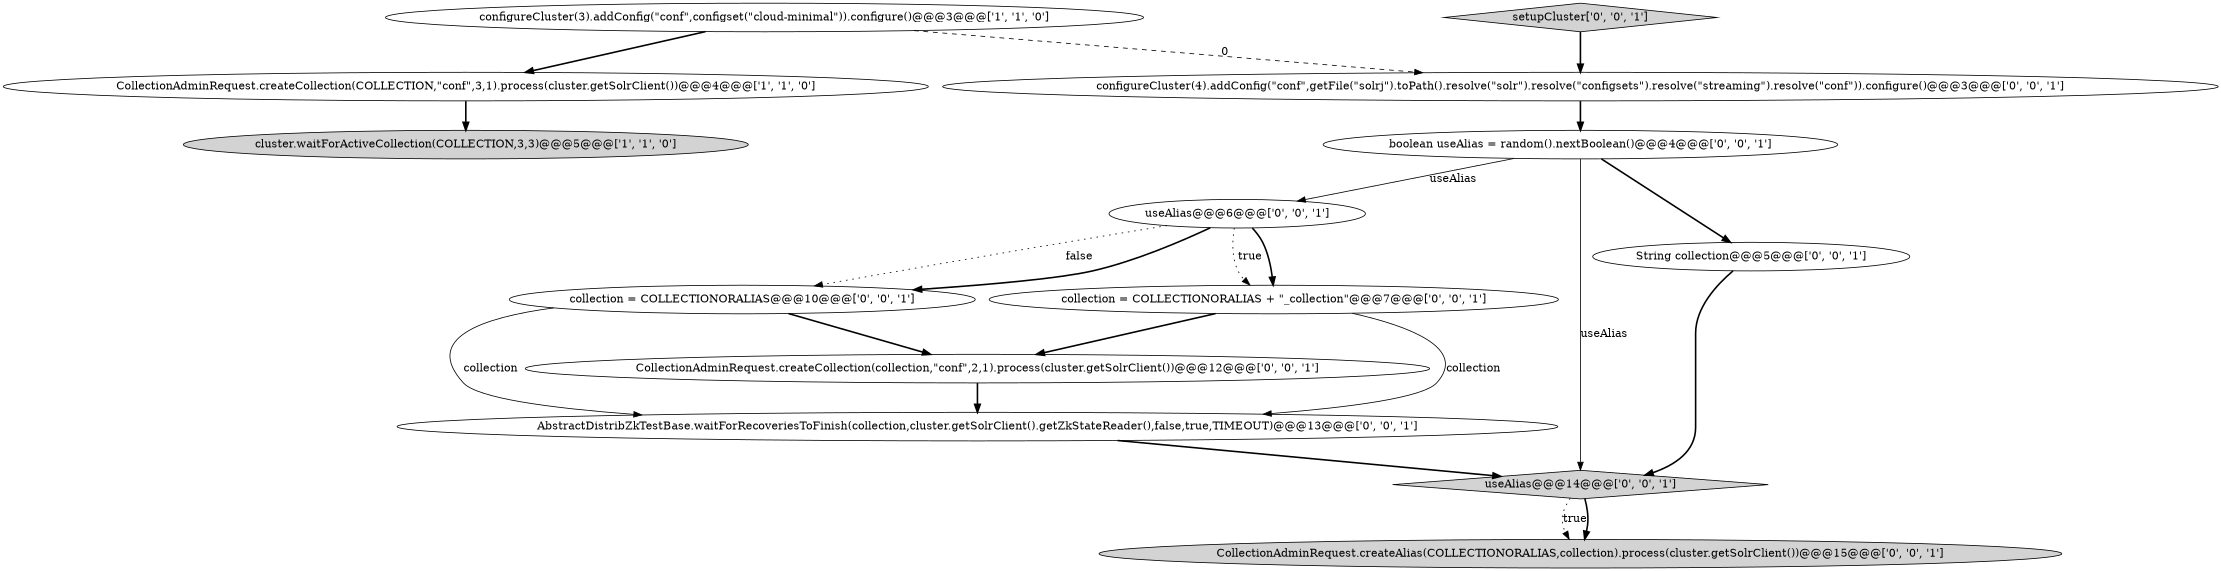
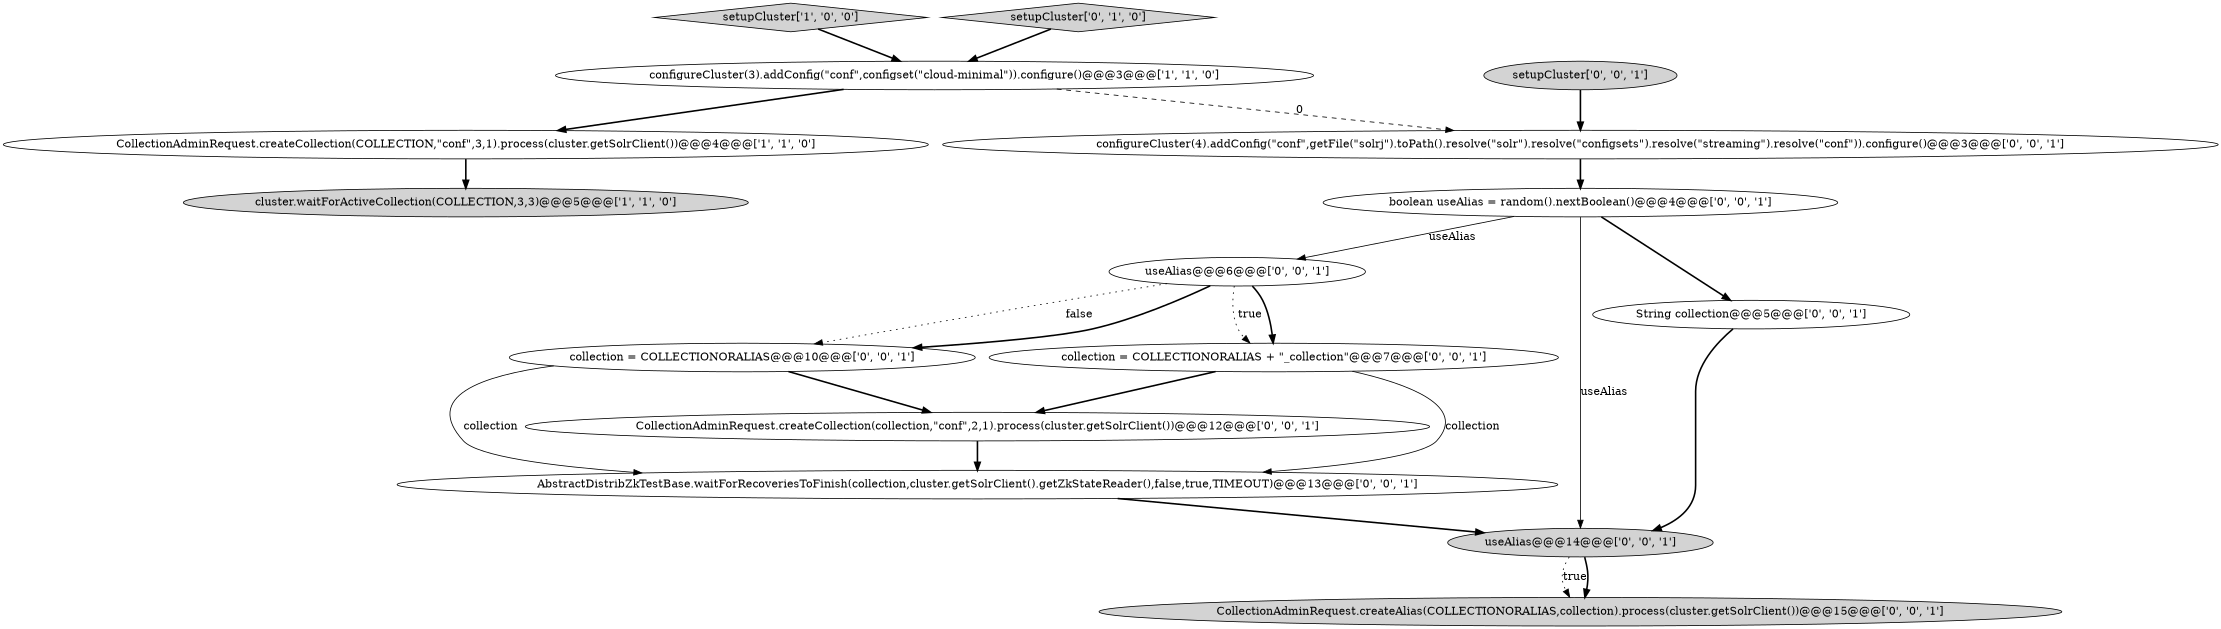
node "setupCluster['1', '0', '0']": added
node "setupCluster['0', '1', '0']": added
node "setupCluster['0', '0', '1']": shape diamond -> ellipse
node "useAlias@@@14@@@['0', '0', '1']": shape diamond -> ellipse
